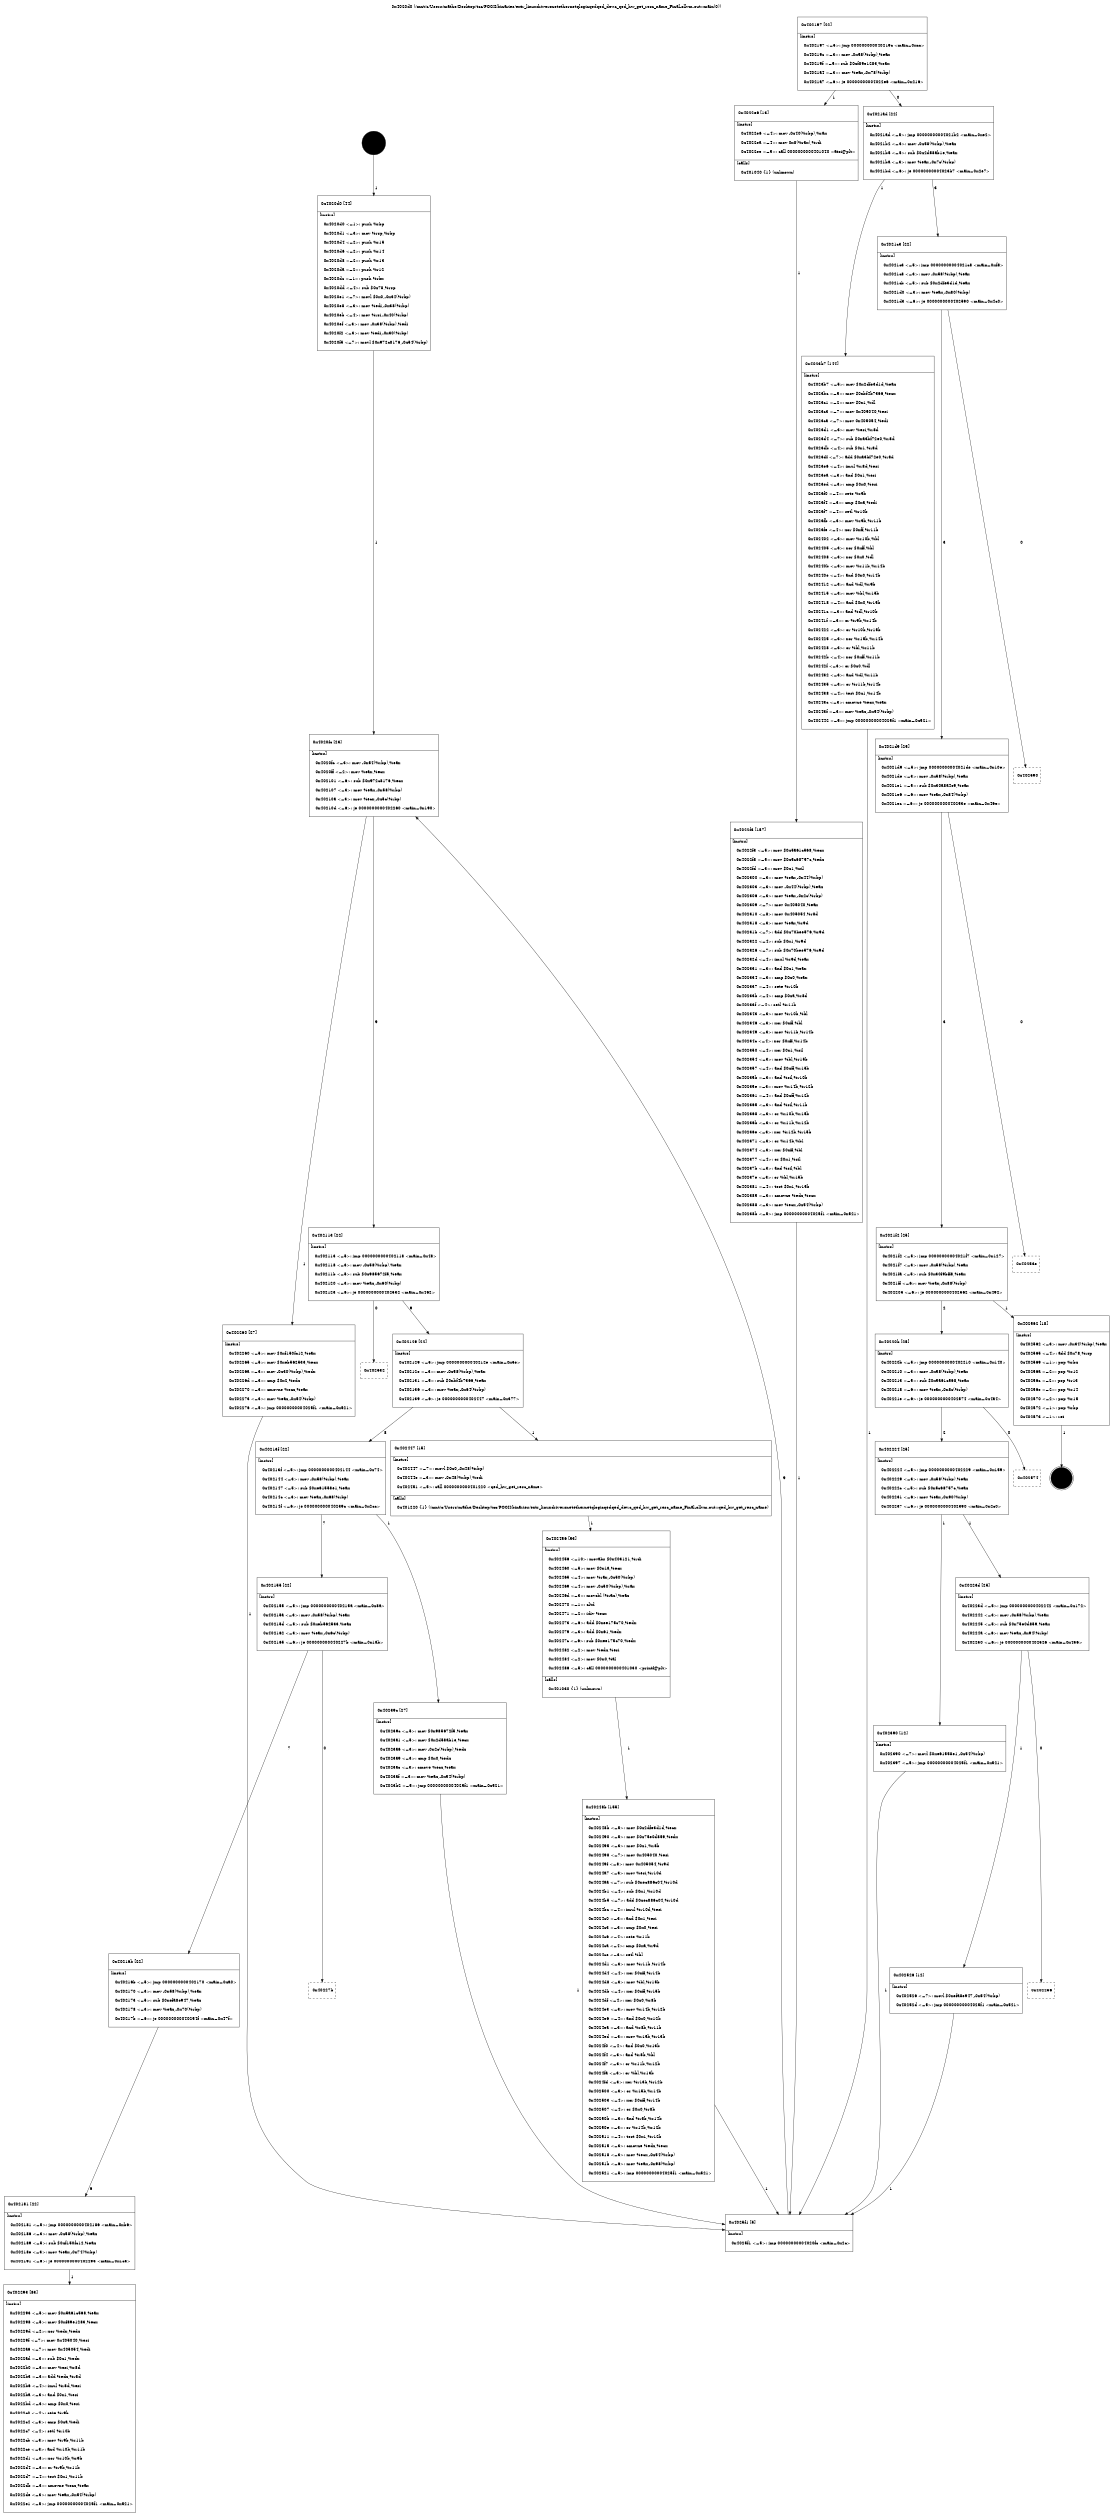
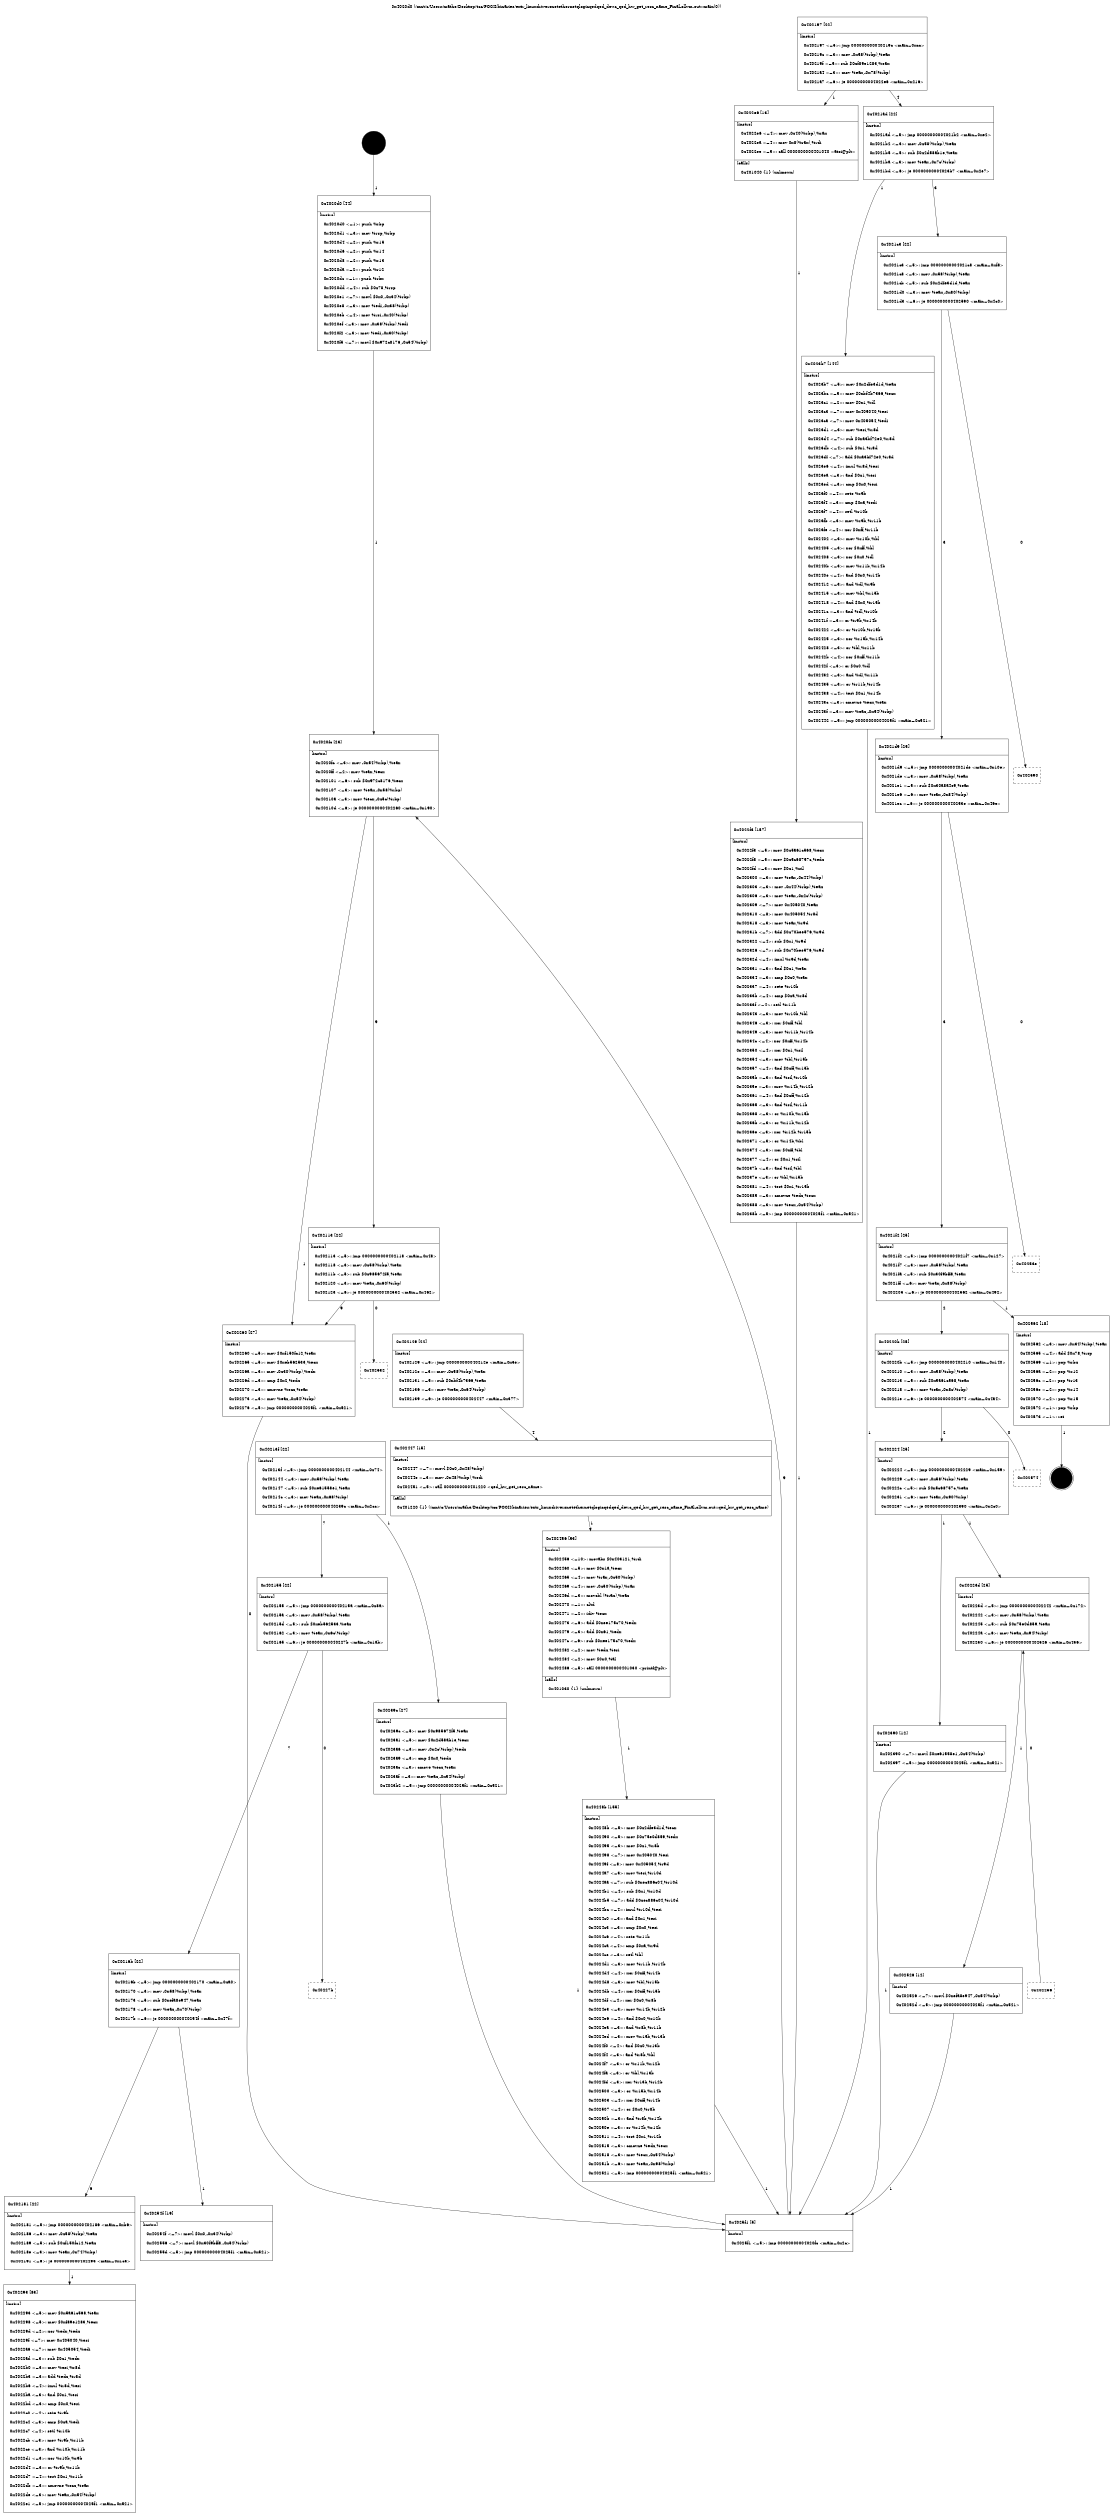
edge "0x402197 [22]" -> "0x4021ad [22]": label " 0" -> " 4"
edge "0x402113 [22]" -> "0x402129 [22]": now "0x402113 [22]" -> "0x402260 [27]"
edge "0x402129 [22]" -> "0x40213f [22]": removed, label "8"
edge "0x402129 [22]" -> "0x402447 [15]": label " 1" -> " 4"
edge "0x402260 [27]" -> "0x4025f1 [5]": label " 1" -> " 0"
edge "0x40223d [25]" -> "0x402256": reversed
node "0x40254f [19]": added
